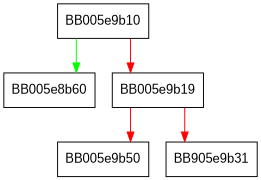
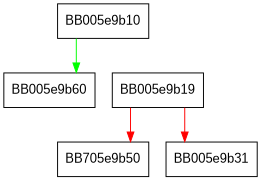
edge "BB005e9b10" -> "BB005e9b19": removed
node "BB005e8b60": label "BB005e8b60" -> "BB005e9b60"
node "BB005e9b50": label "BB005e9b50" -> "BB705e9b50"
node "BB905e9b31": label "BB905e9b31" -> "BB005e9b31"
